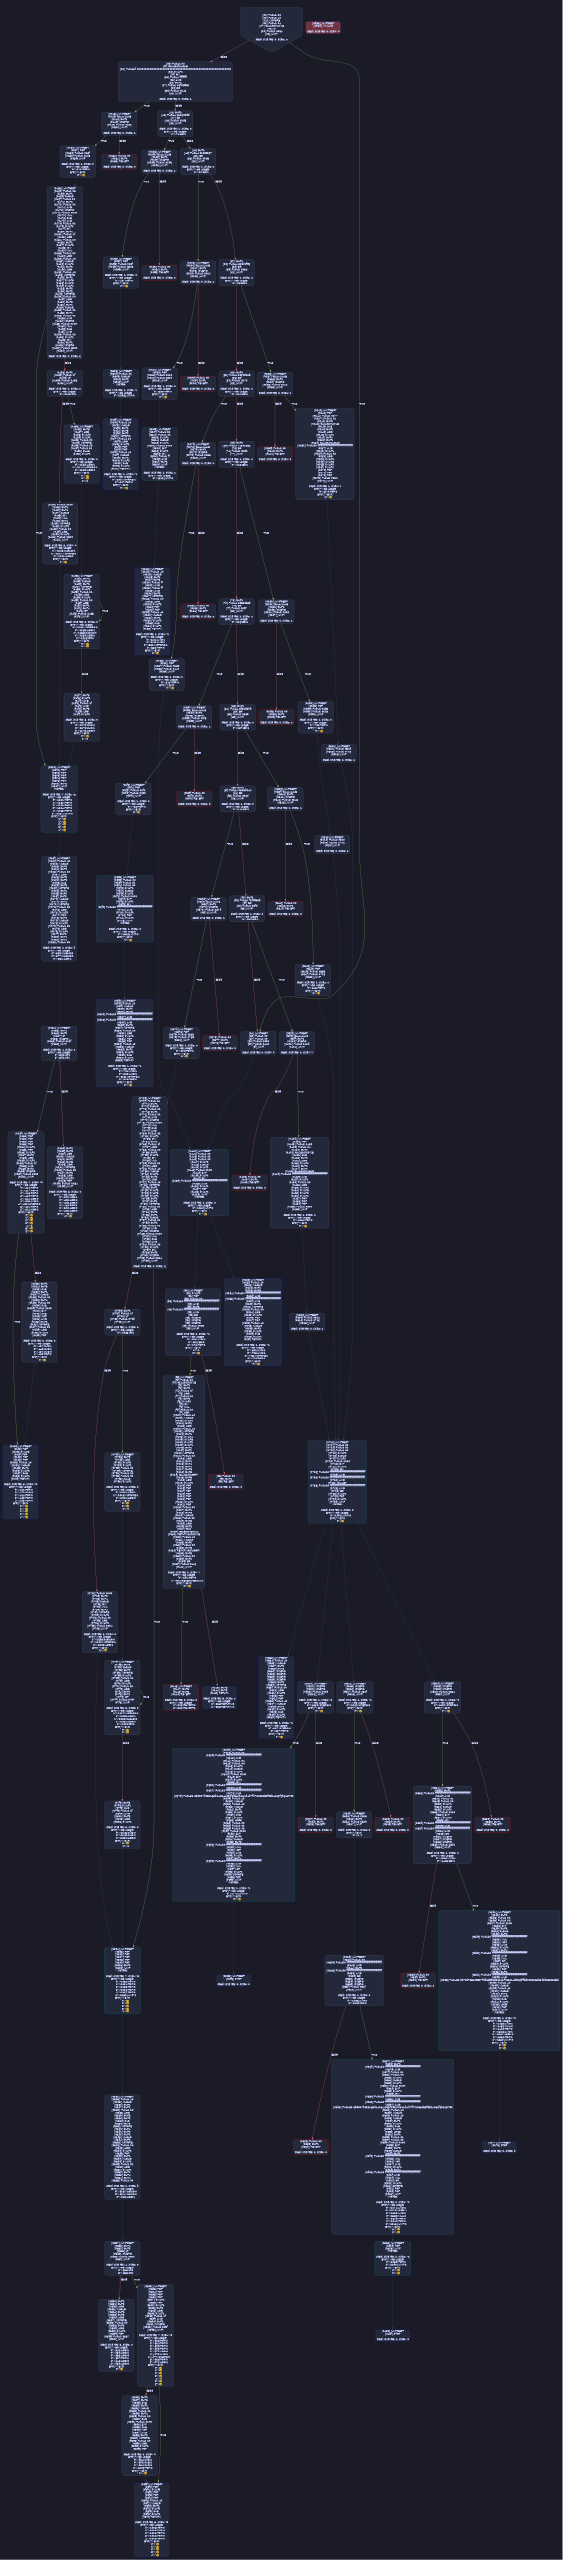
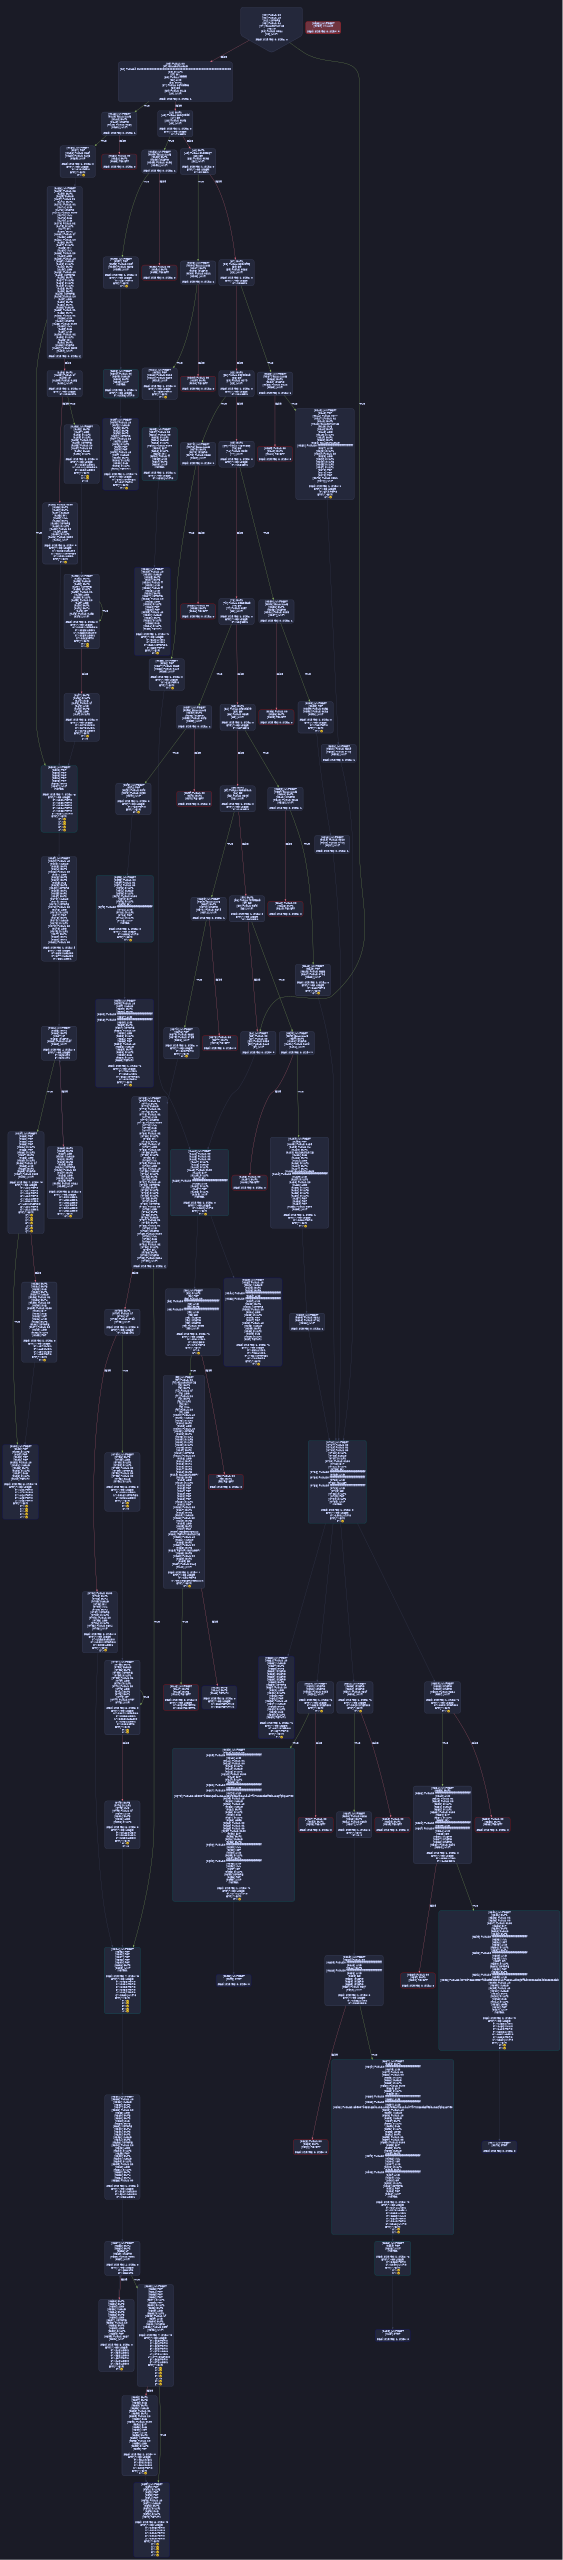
node "[0938] JUMPDEST [0939] INVALID Stack size req: 0, sizeΔ: 0": color darkblue -> red
